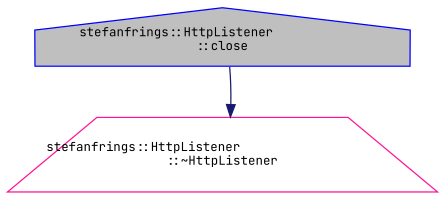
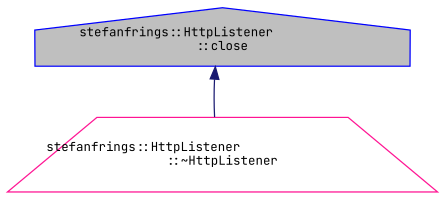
edge "stefanfrings::HttpListener ::close" -> "stefanfrings::HttpListener ::~HttpListener": reversed
